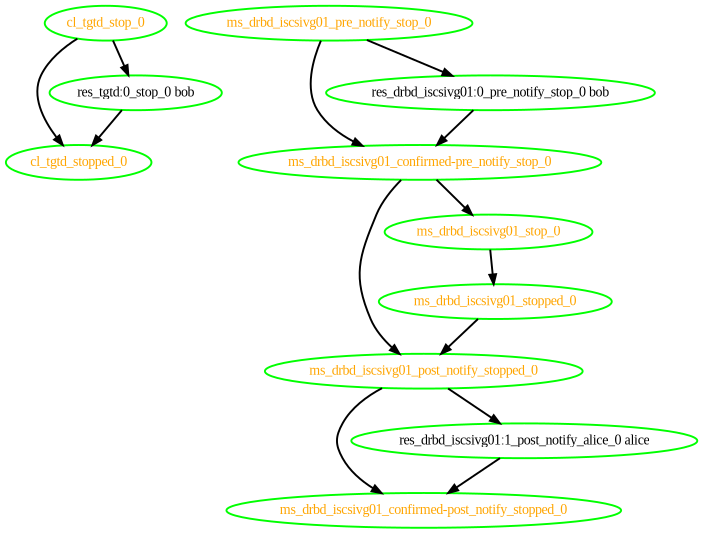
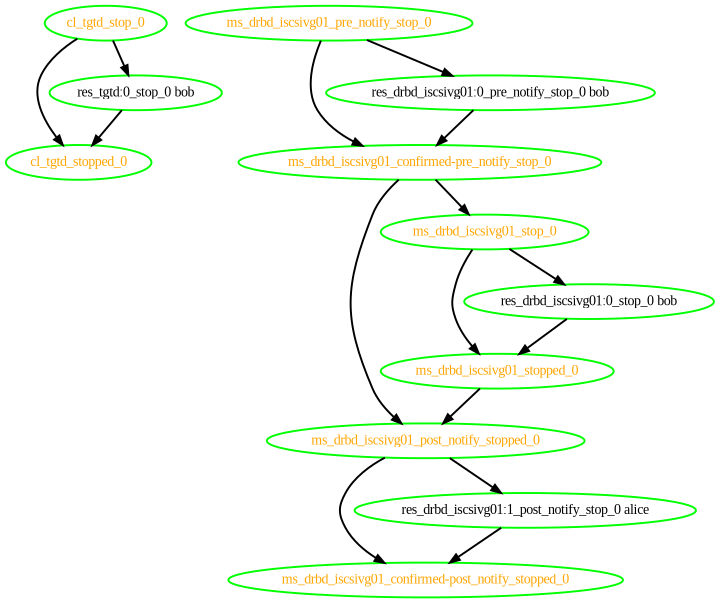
node "res_drbd_iscsivg01:0_stop_0 bob": added
node "res_drbd_iscsivg01:1_post_notify_alice_0 alice": label "res_drbd_iscsivg01:1_post_notify_alice_0 alice" -> "res_drbd_iscsivg01:1_post_notify_stop_0 alice"
